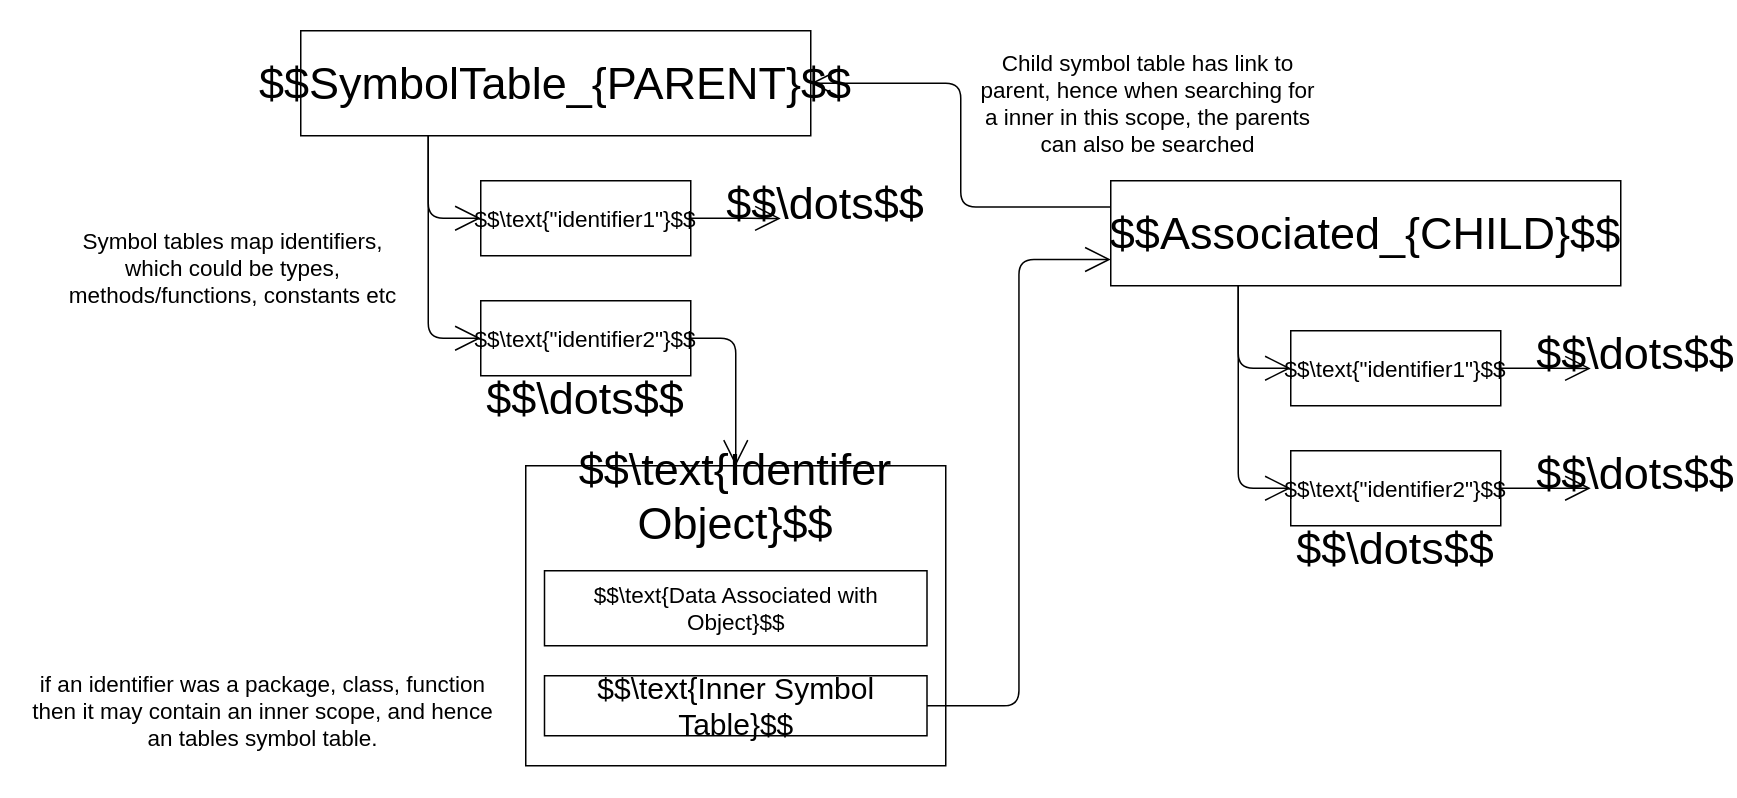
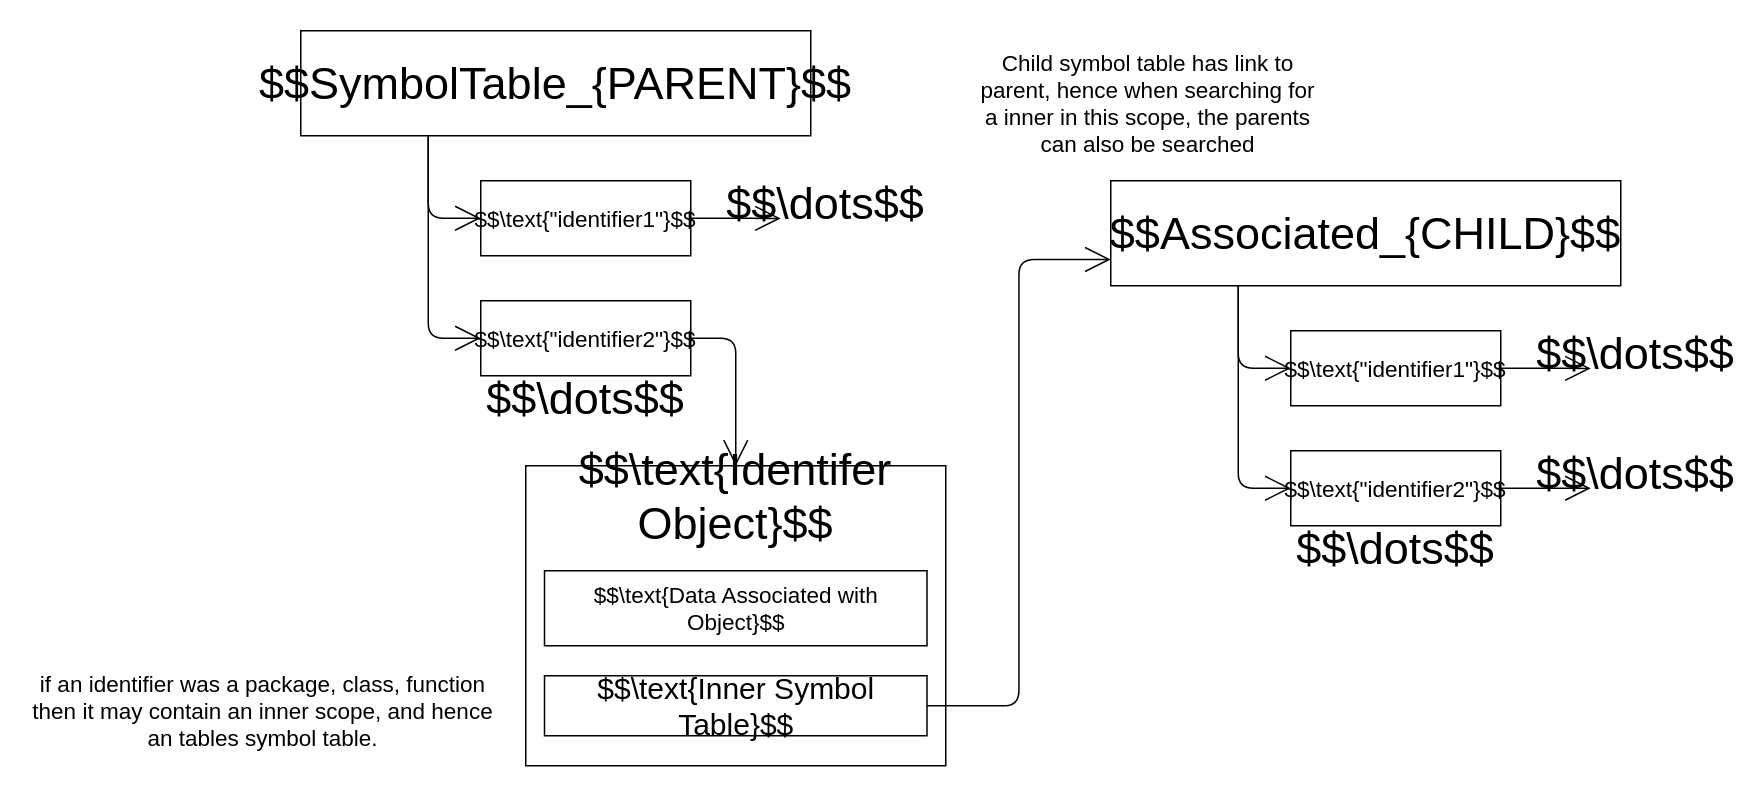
edge "$$Associated_{CHILD}$$" -> "$$SymbolTable_{PARENT}$$": removed
node "Symbol tables map identifiers, which could be types, methods/functions, constants etc": removed
